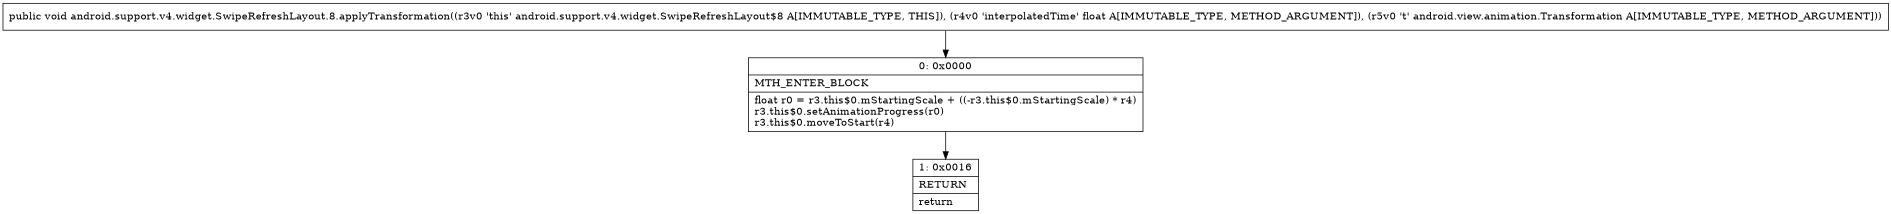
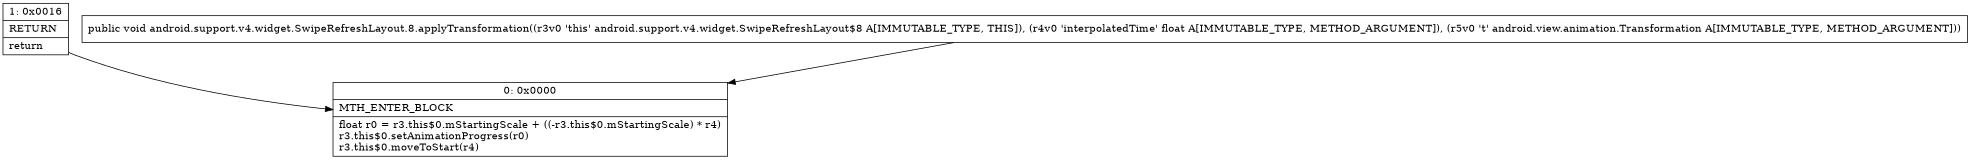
edge "0: 0x0000" -> "1: 0x0016": reversed
